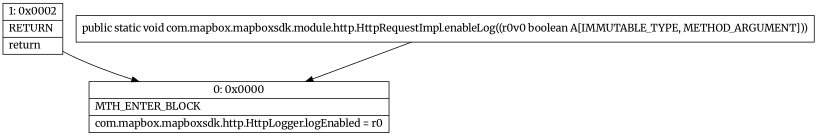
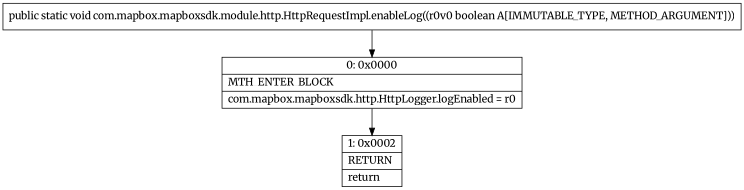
edge "1: 0x0002" -> "0: 0x0000": reversed
